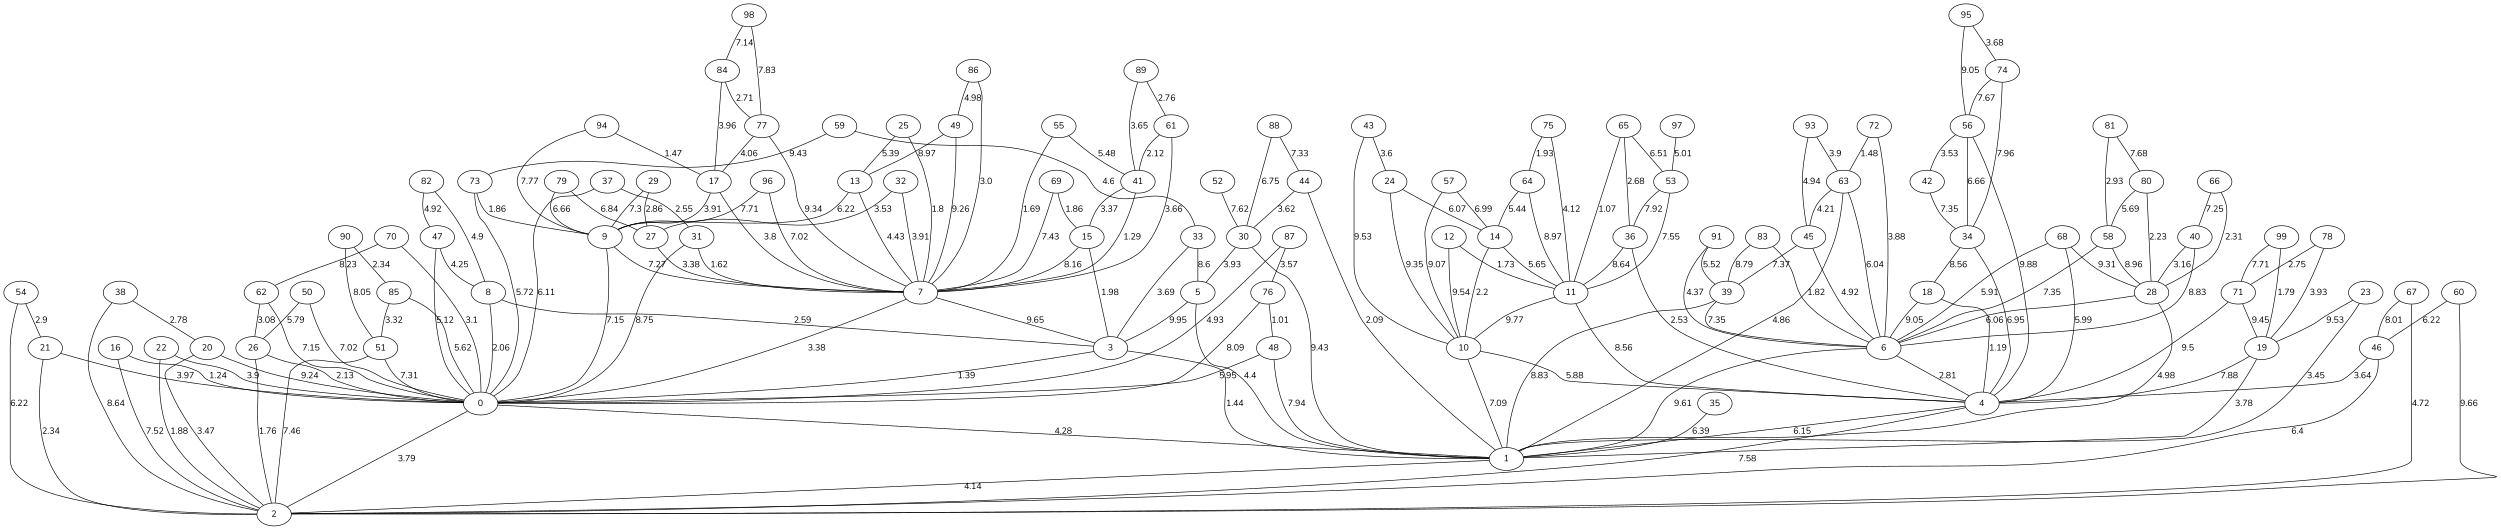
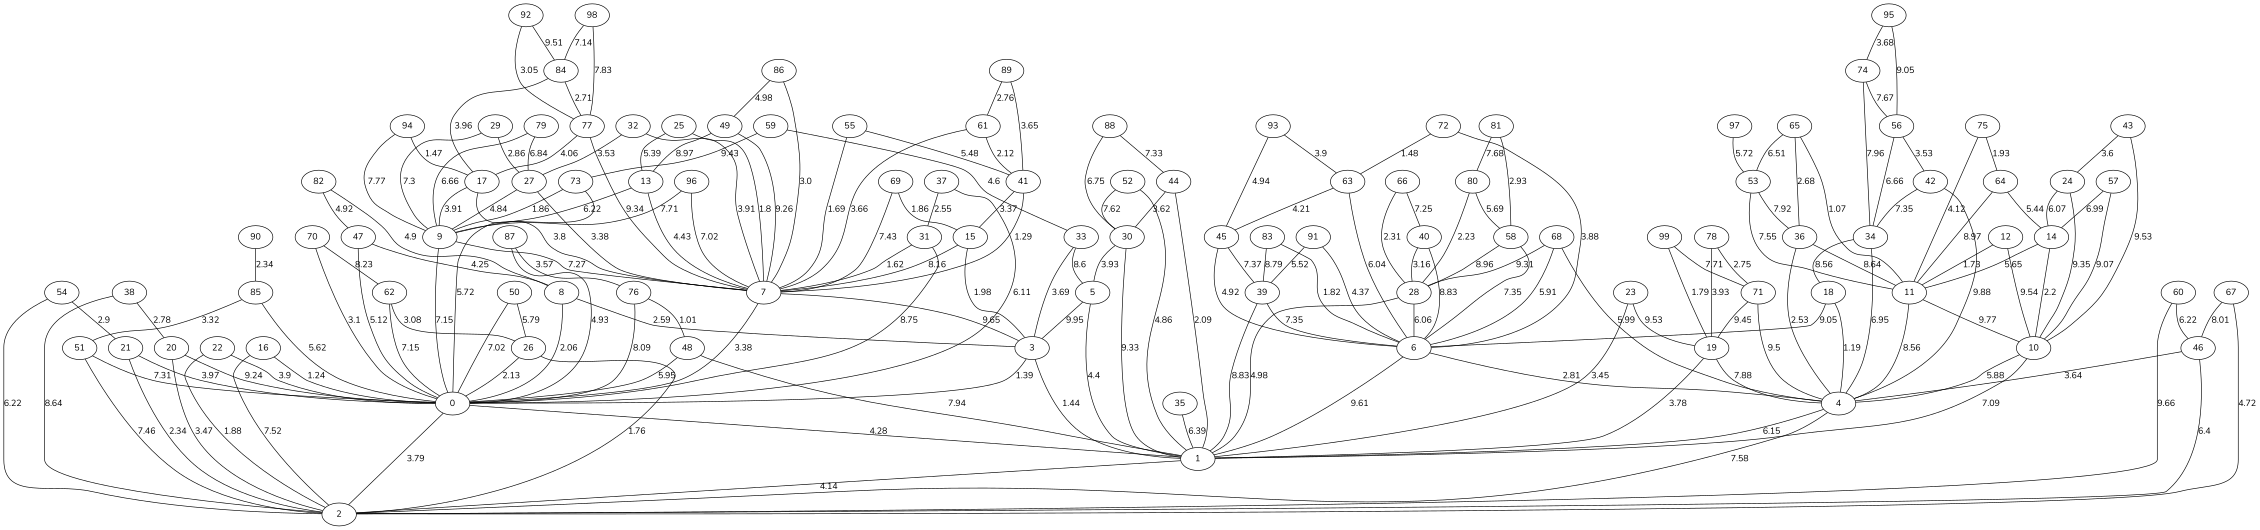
node "92": added
edge "97" -- "53": label "5.01" -> "5.72"
edge "27" -- "9": added, label "4.84"
edge "56" -- "4": now "42" -- "4"
edge "90" -- "51": removed, label "8.05"
edge "63" -- "1": now "52" -- "1"
edge "30" -- "1": label "9.43" -> "9.33"
